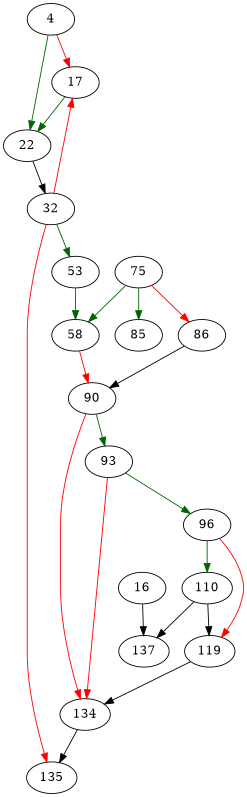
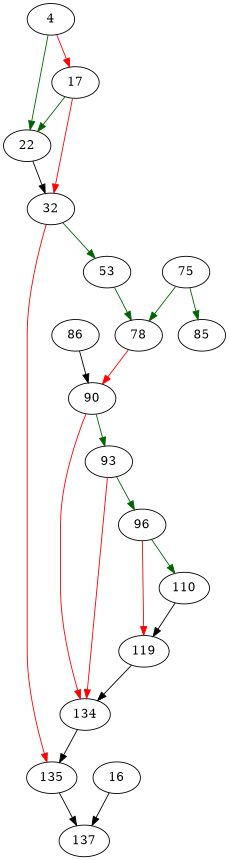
edge "32" -> "17": reversed
edge "75" -> "86": removed
node "58": label "58" -> "78"
edge "110" -> "137": now "135" -> "137"
